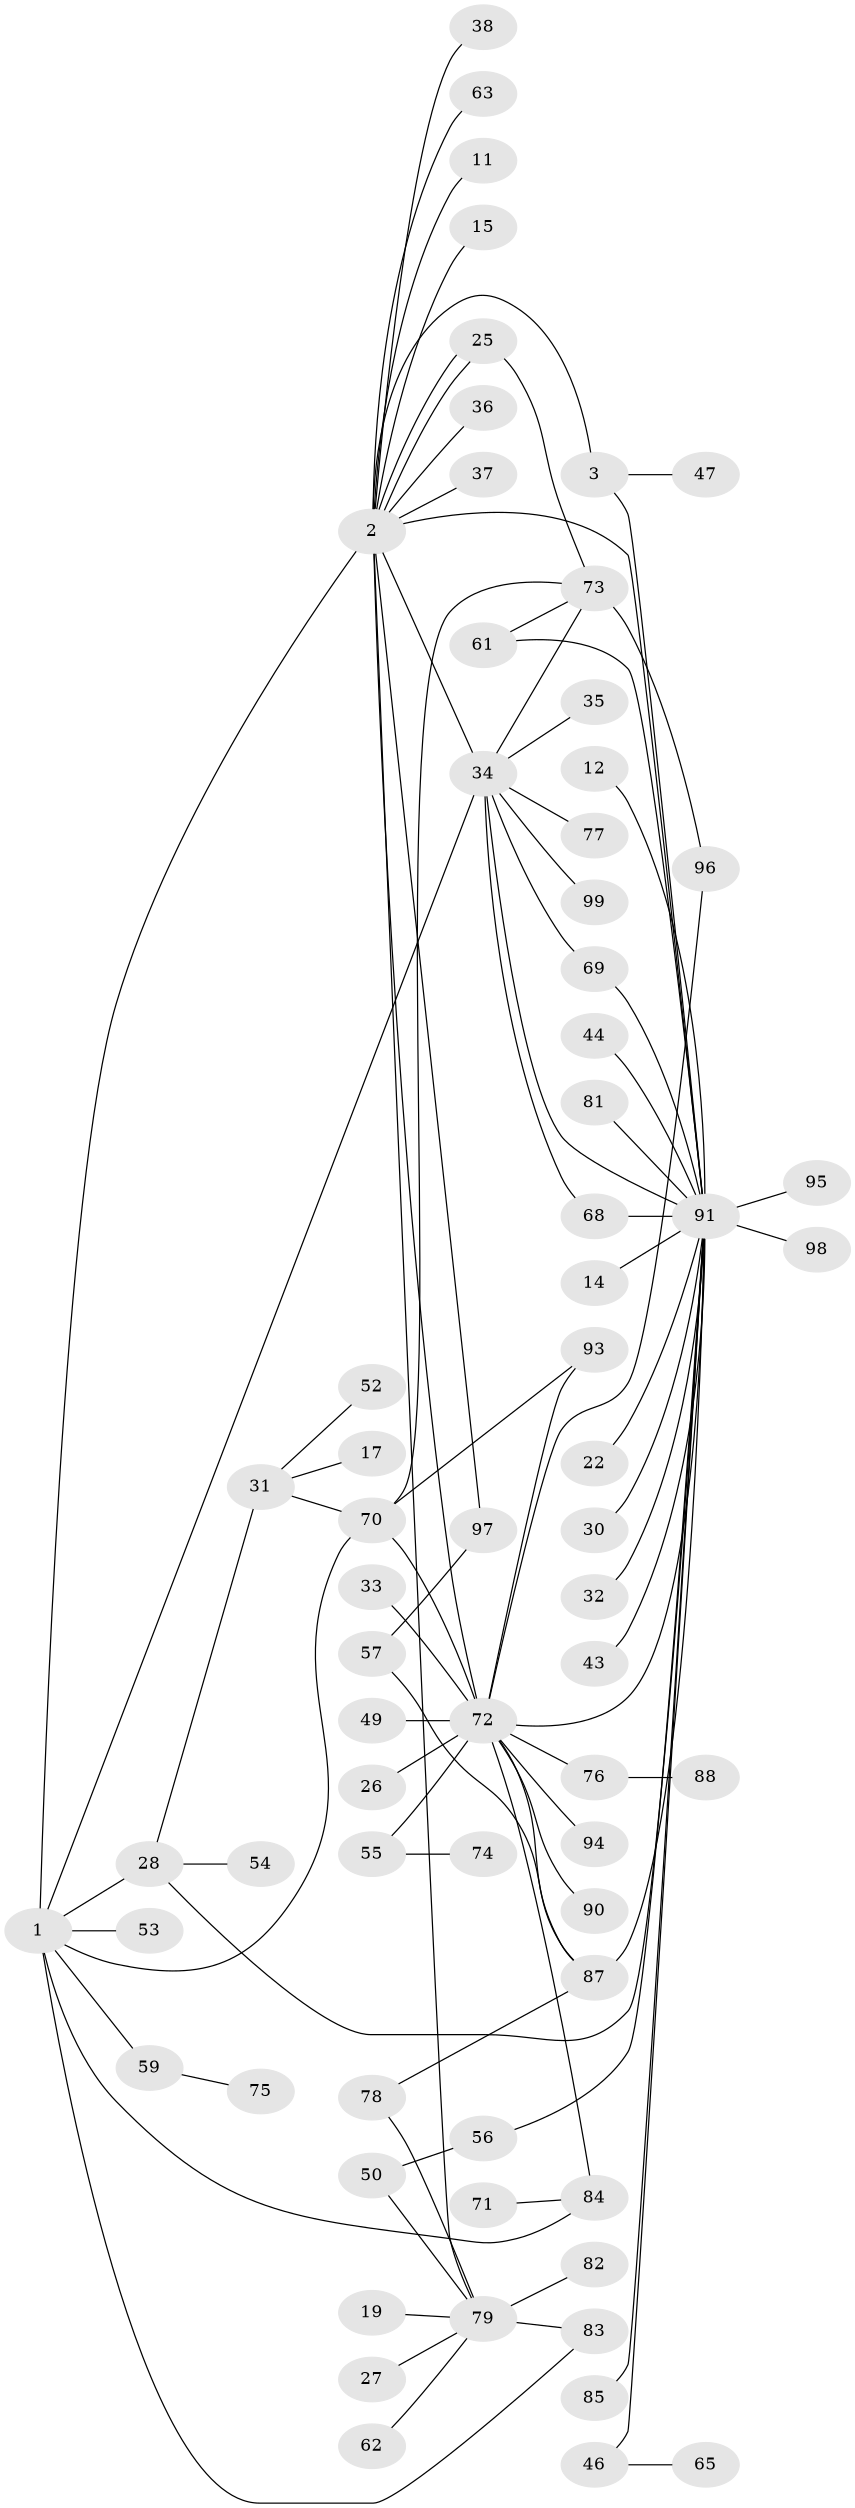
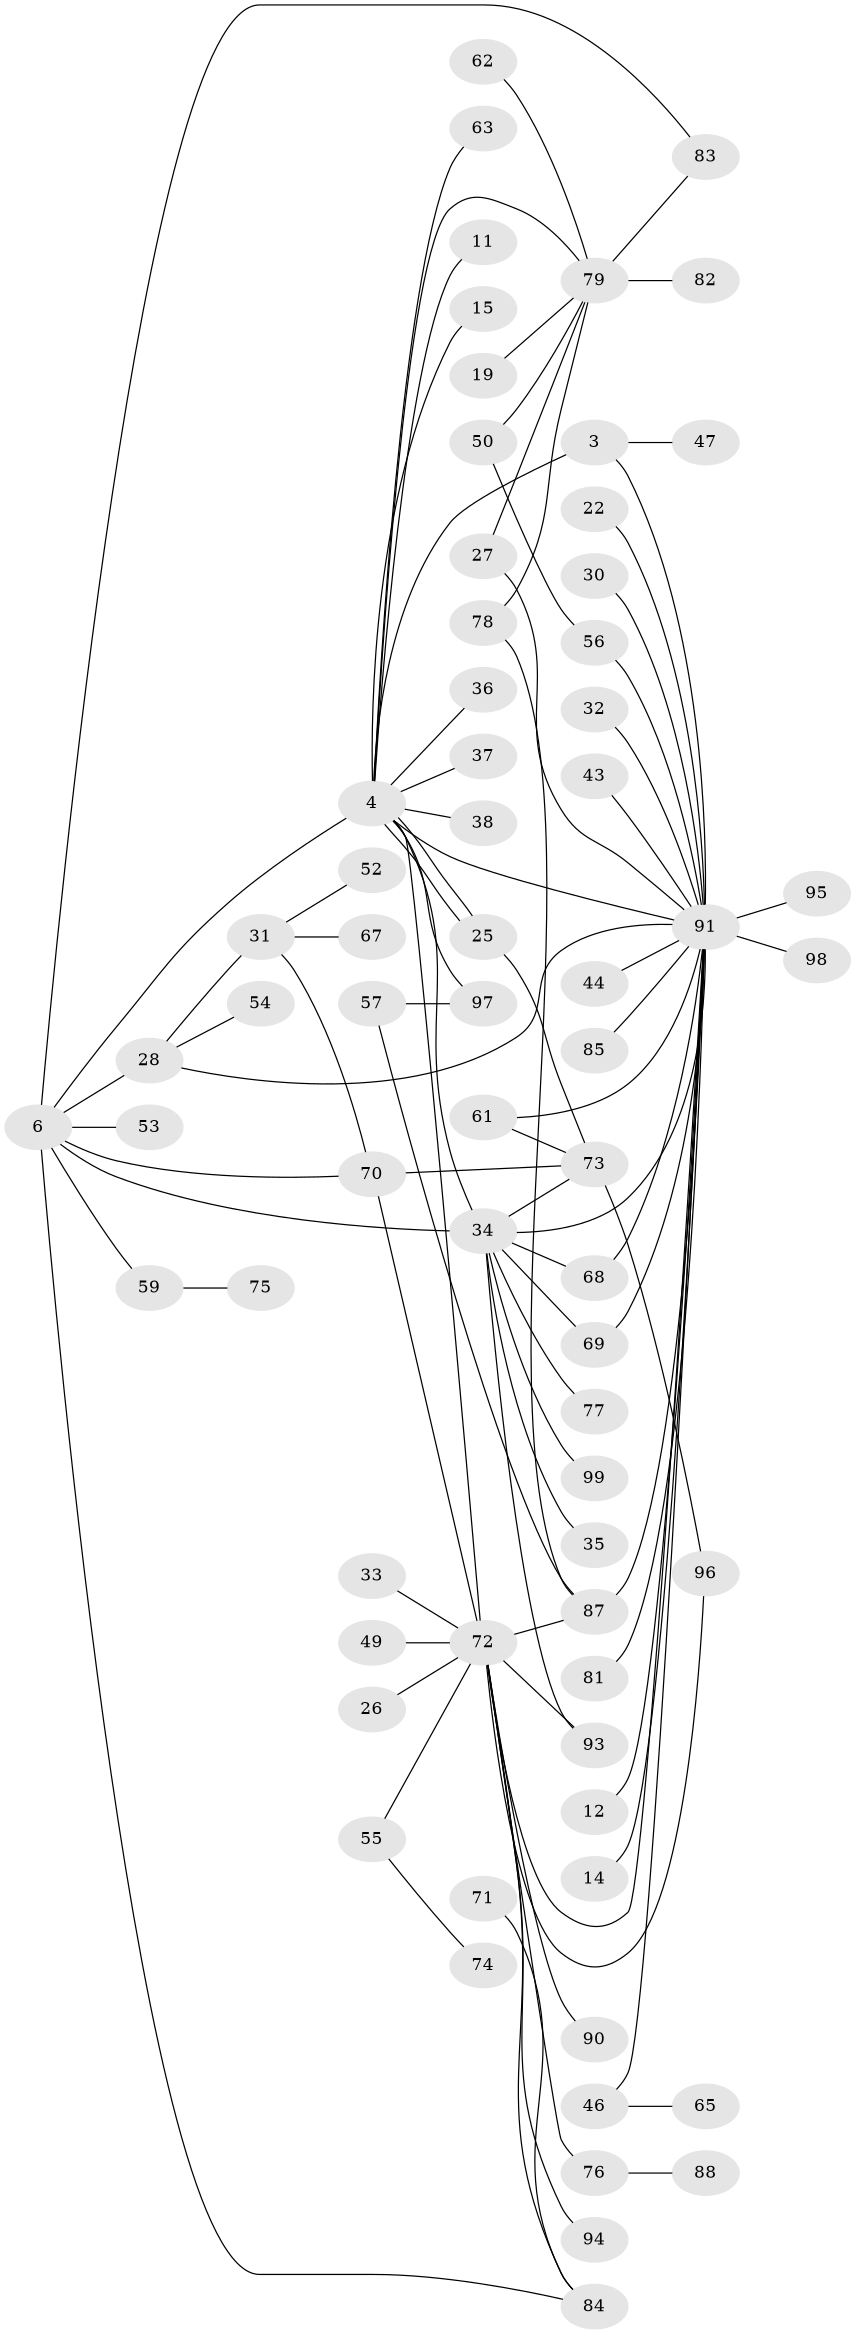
node "2": label "2" -> "4"
edge "27" -- "91": added
edge "93" -- "70": now "93" -- "34"
node "17": label "17" -> "67"
node "1": label "1" -> "6"
